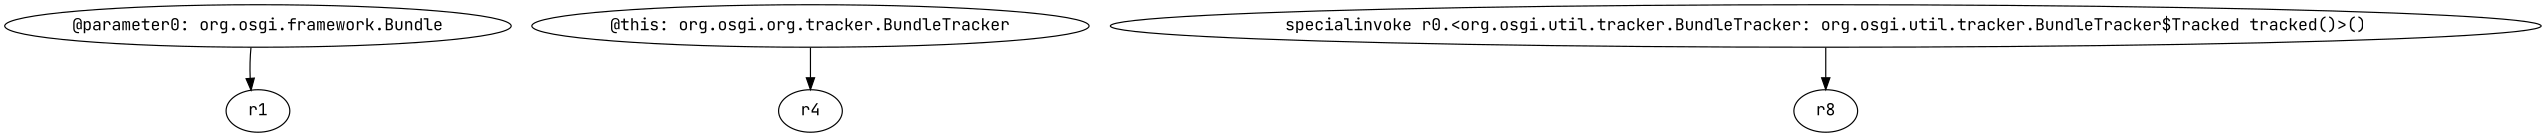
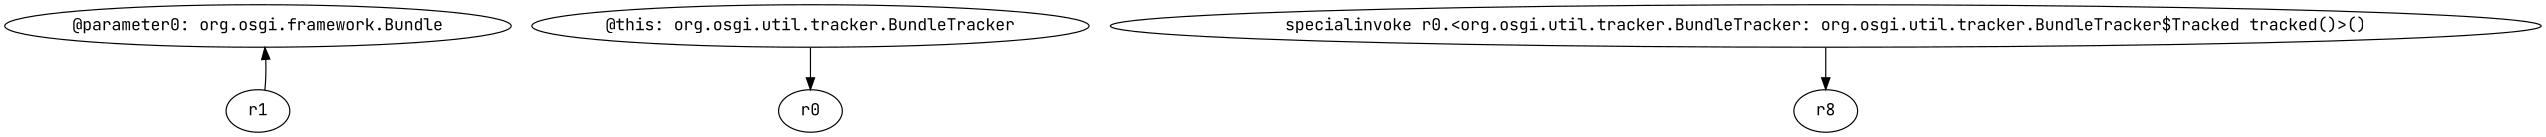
node "@this: org.osgi.org.tracker.BundleTracker": label "@this: org.osgi.org.tracker.BundleTracker" -> "@this: org.osgi.util.tracker.BundleTracker"
edge "@parameter0: org.osgi.framework.Bundle" -> "r1": reversed
node "r4": label "r4" -> "r0"
